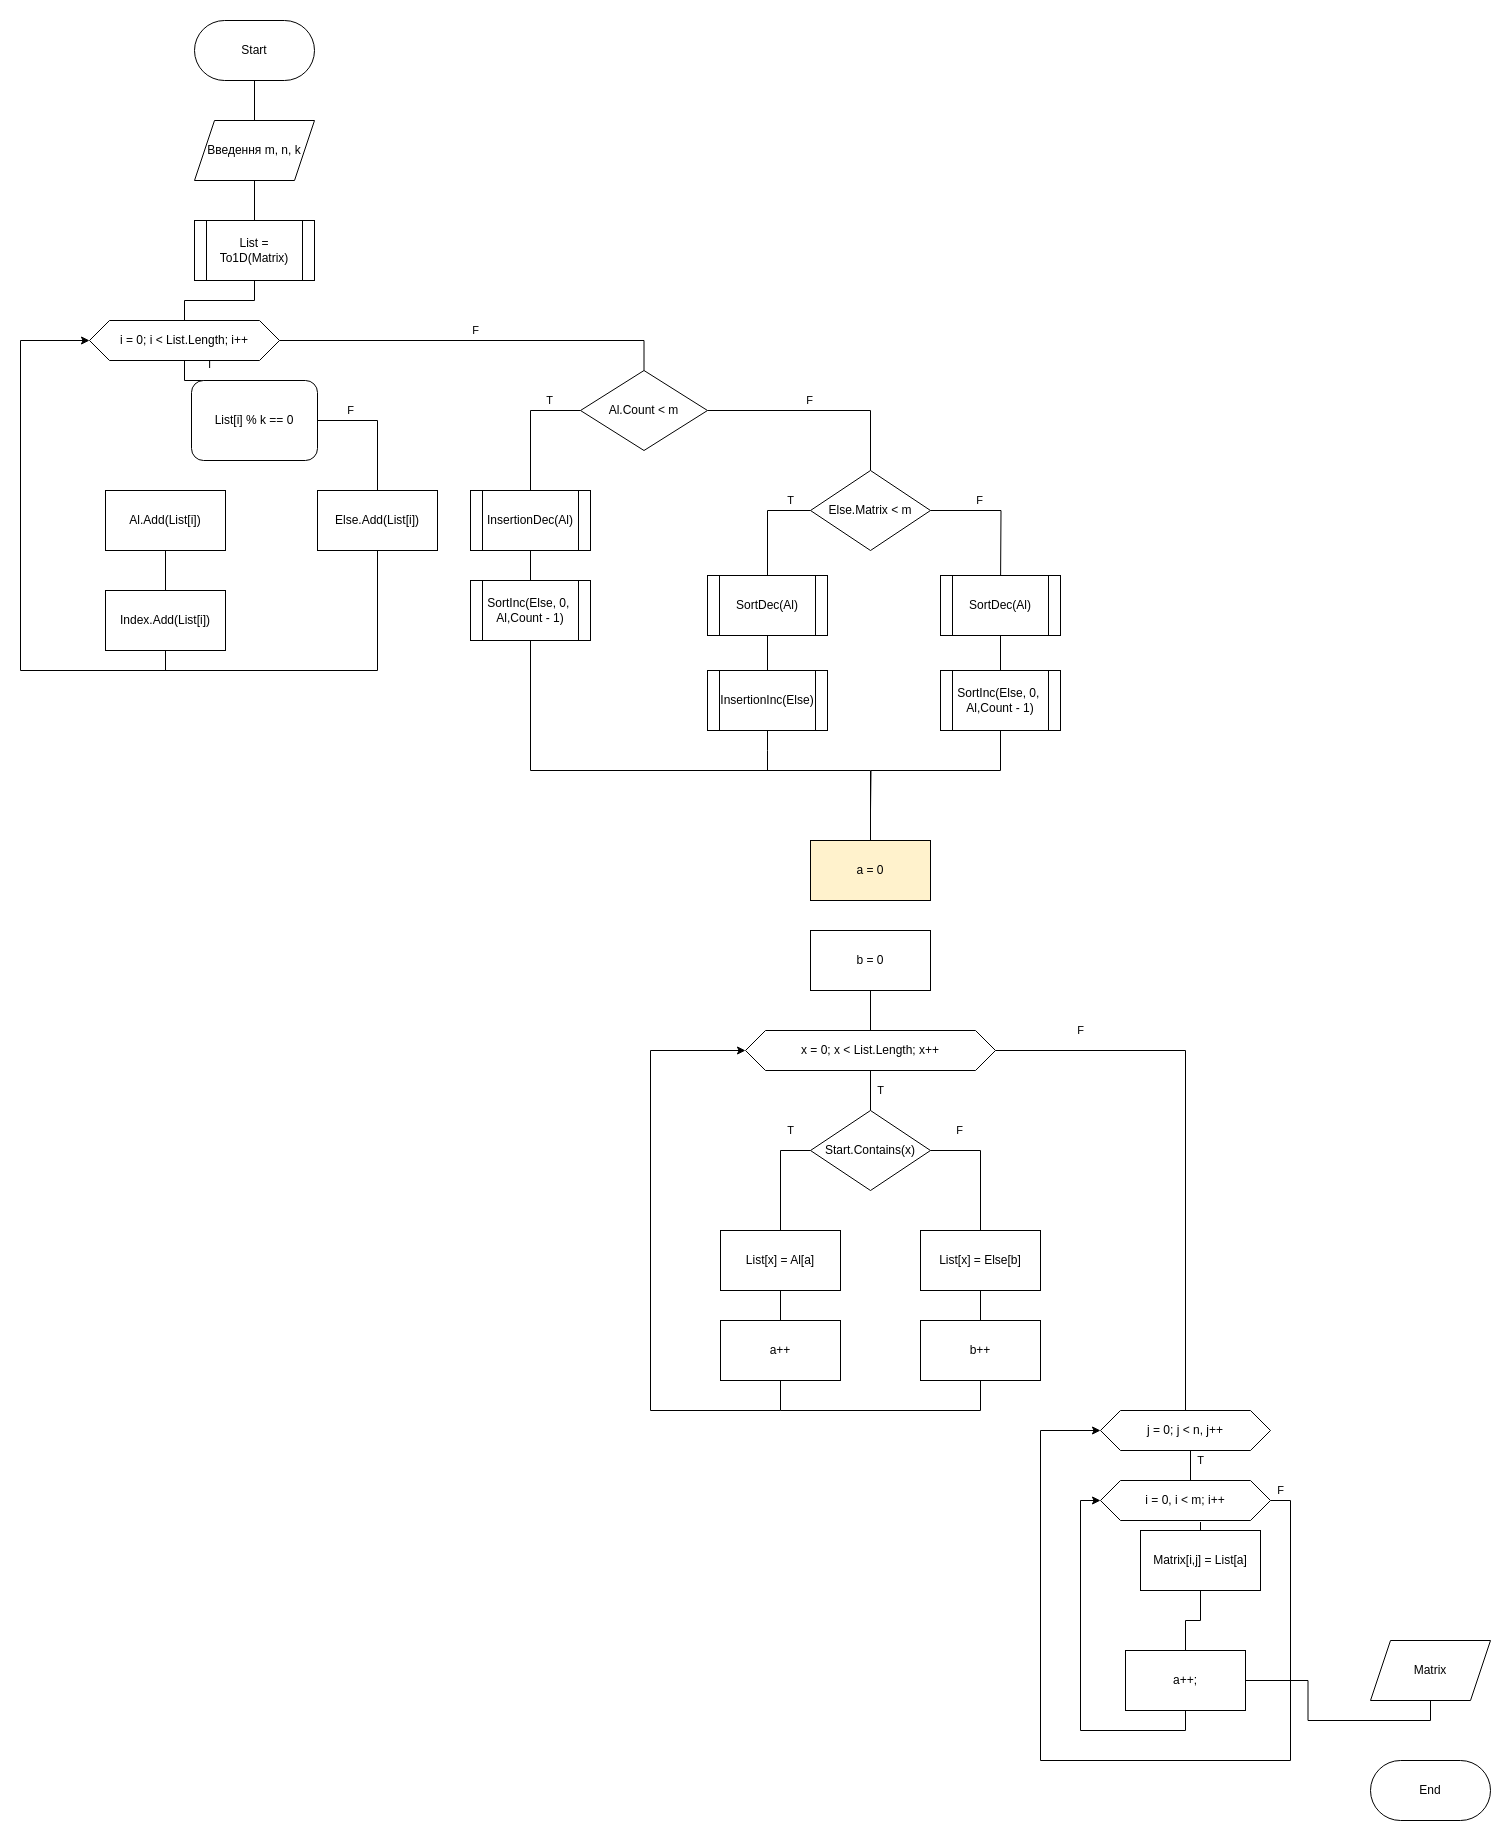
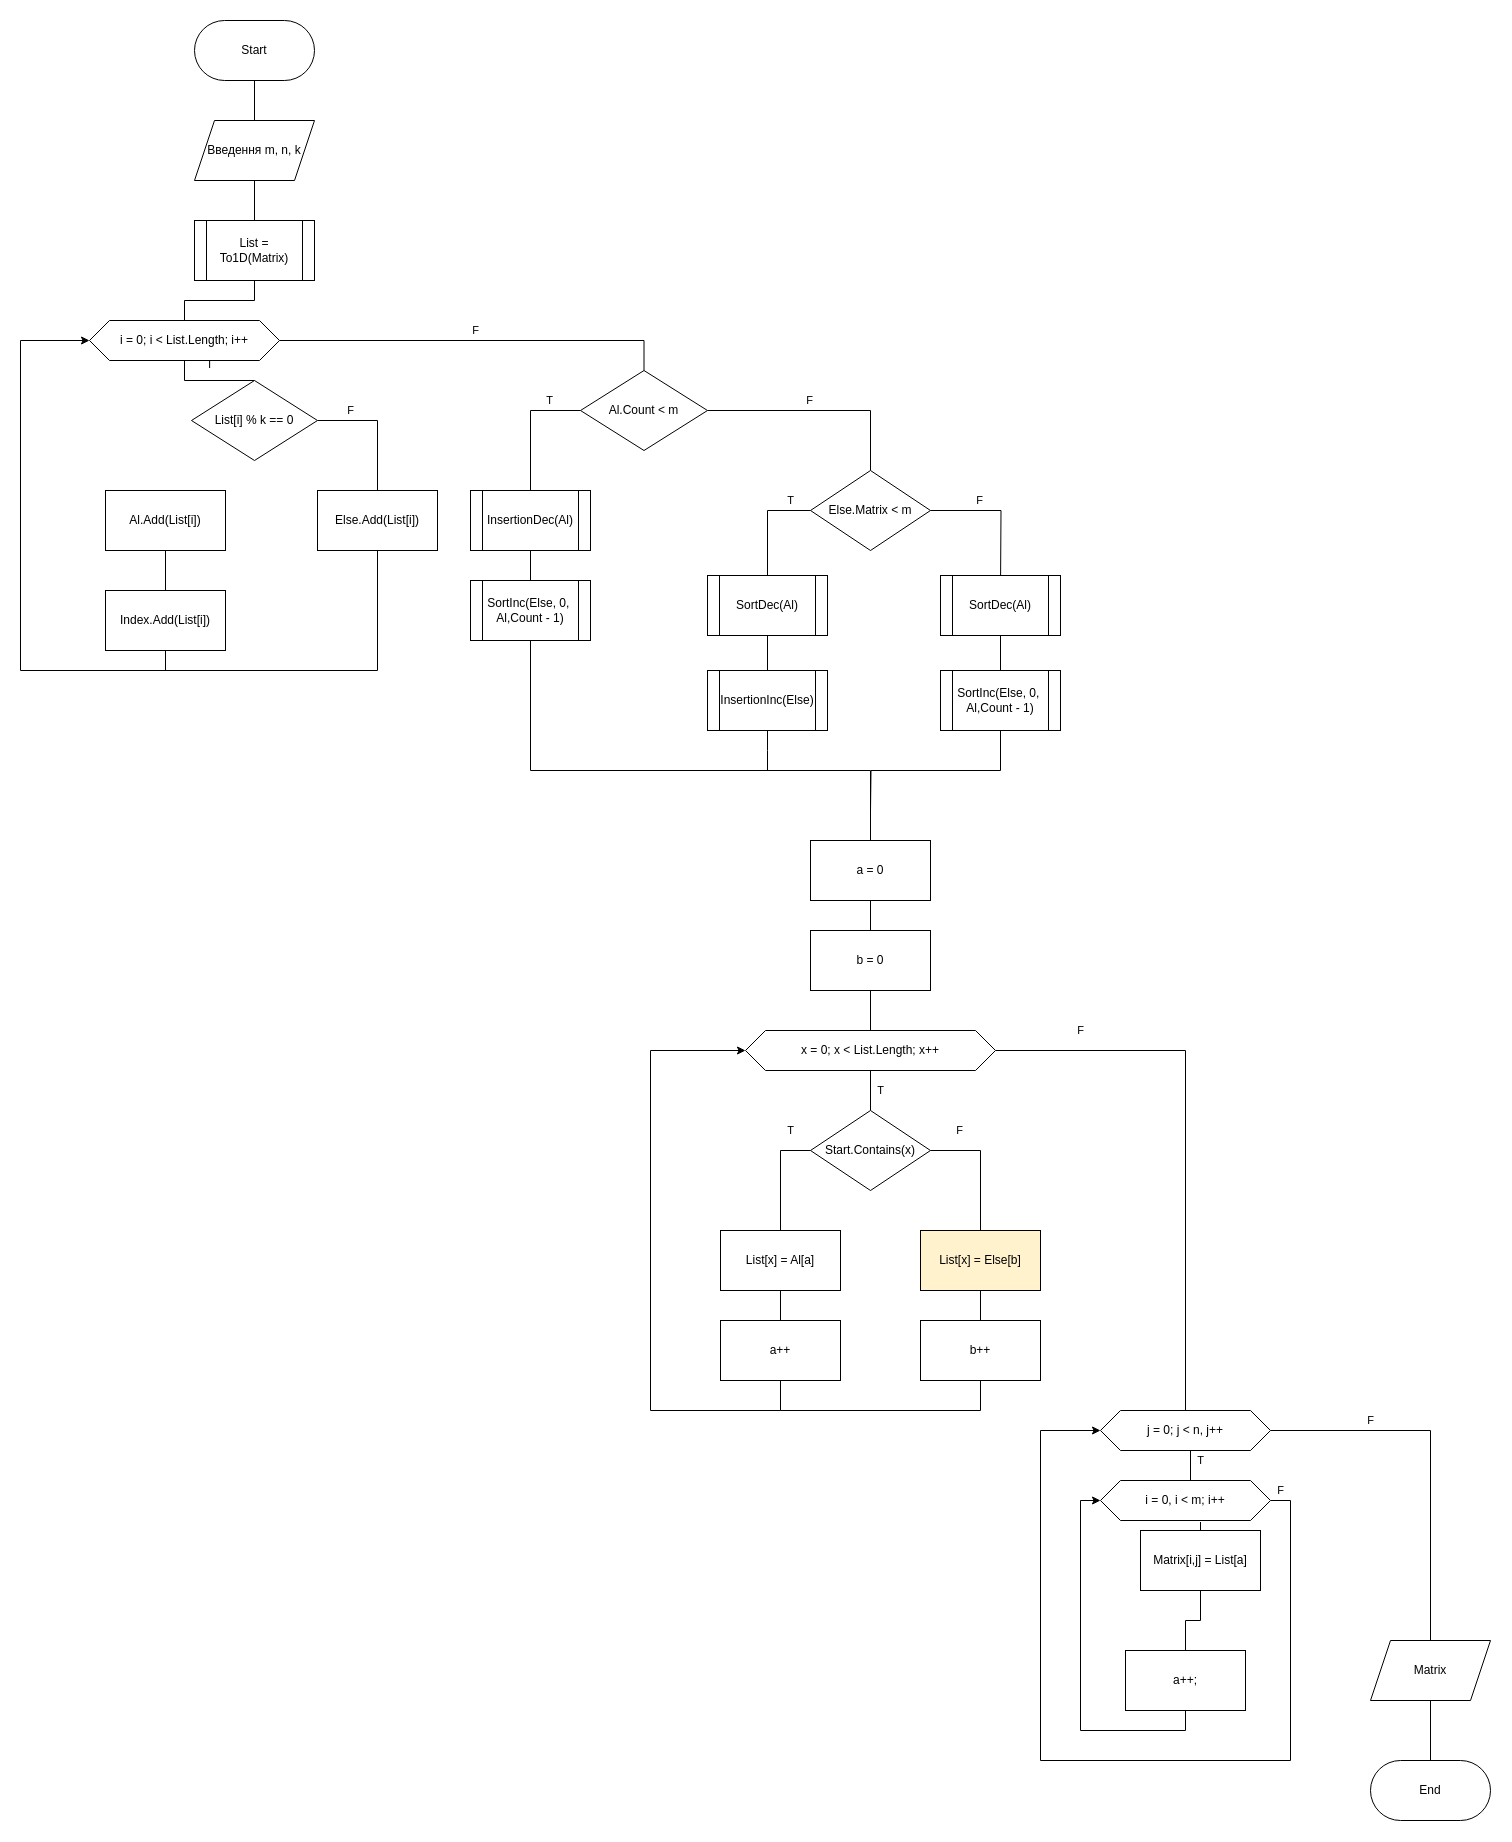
node "List[i] % k == 0": shape rounded rectangle -> diamond
node "a = 0": fillcolor #fff2cc -> #ffffff
edge "a = 0" -- "b = 0": added
node "List[x] = Else[b]": fillcolor #ffffff -> #fff2cc
edge "j = 0; j < n, j++" -- "Matrix": added, label "F"
edge "Matrix" -- "a++;": now "Matrix" -- "End"
